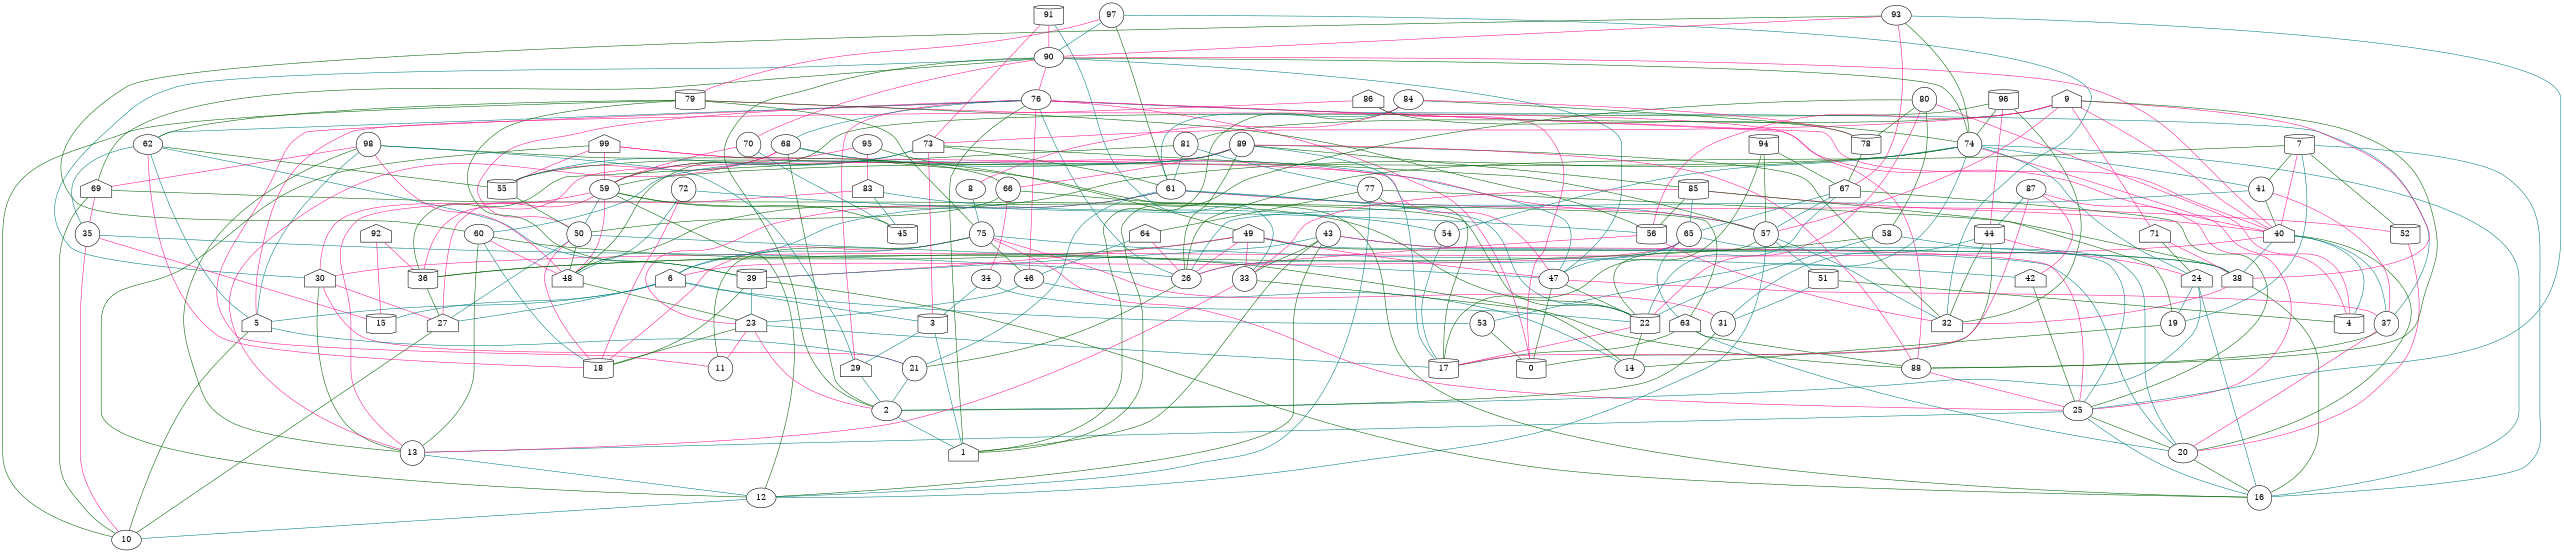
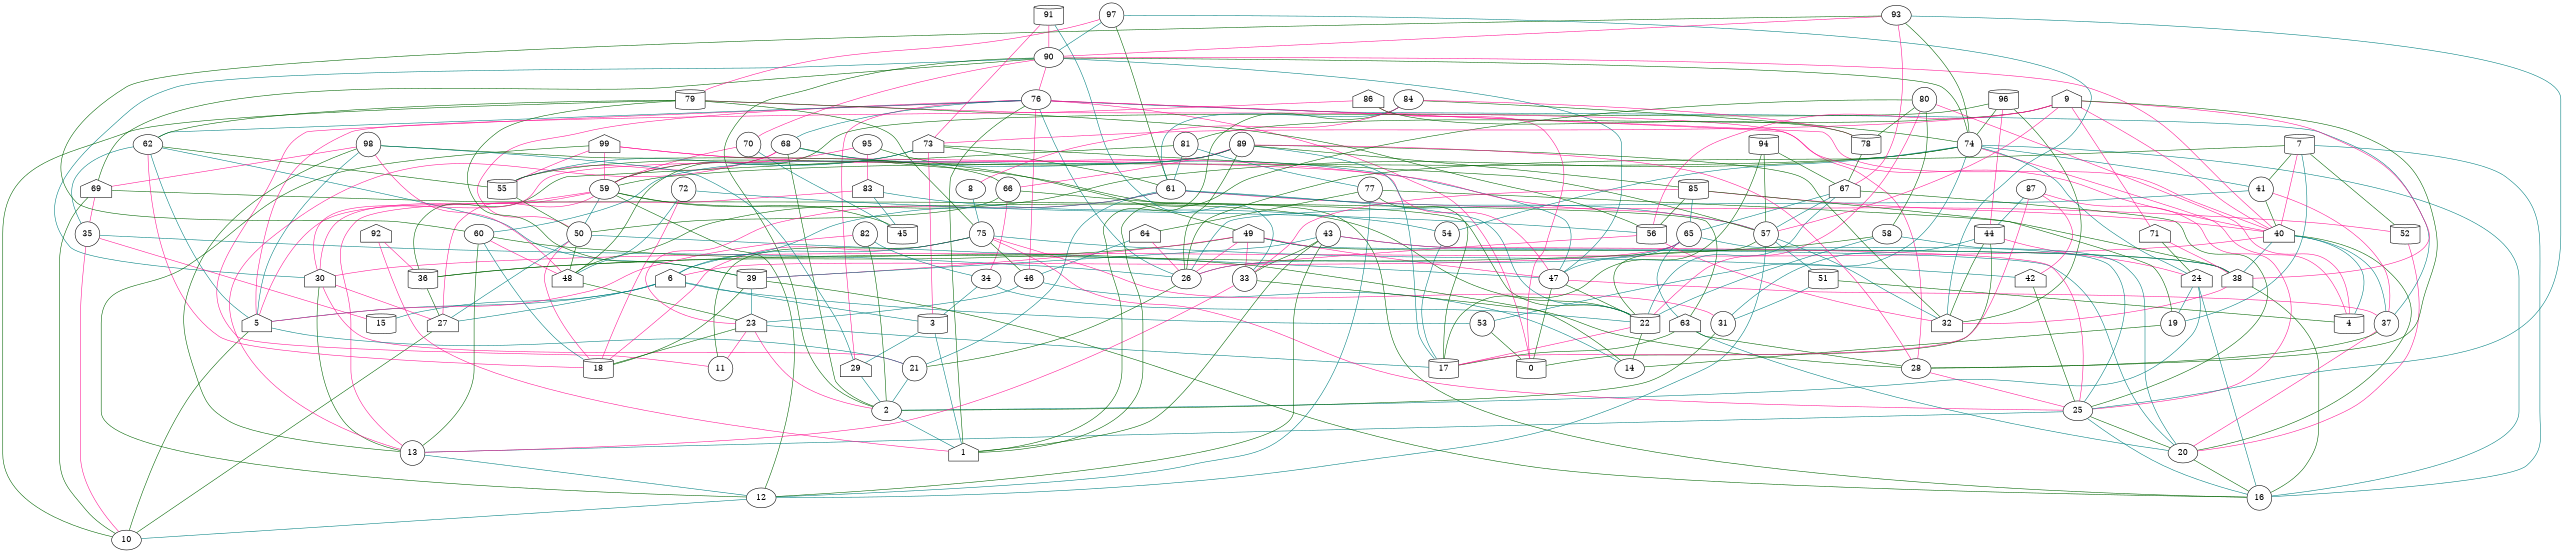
edge "89" -- "36": now "89" -- "30"
node "82": added
edge "59" -- "48": now "59" -- "5"
edge "92" -- "15": now "92" -- "1"
node "88": label "88" -> "28"
